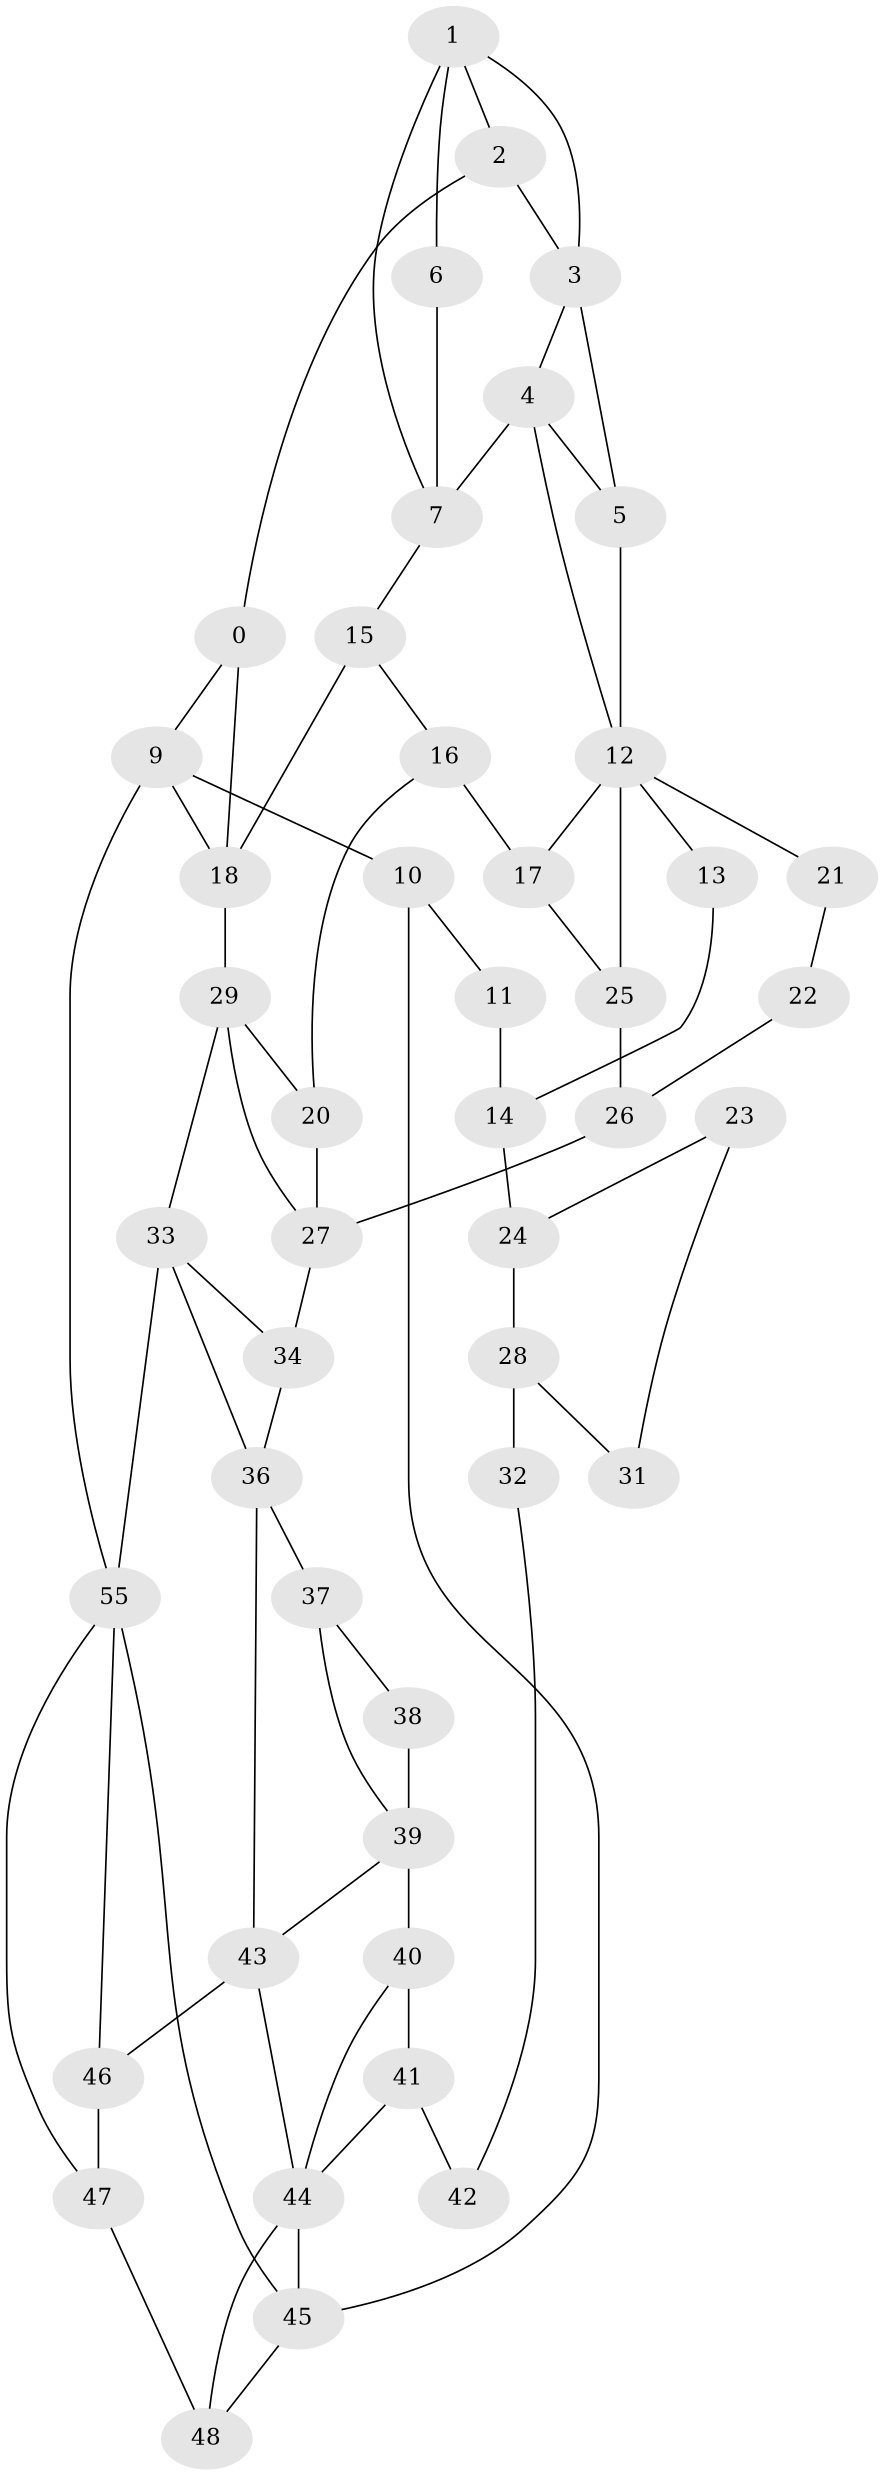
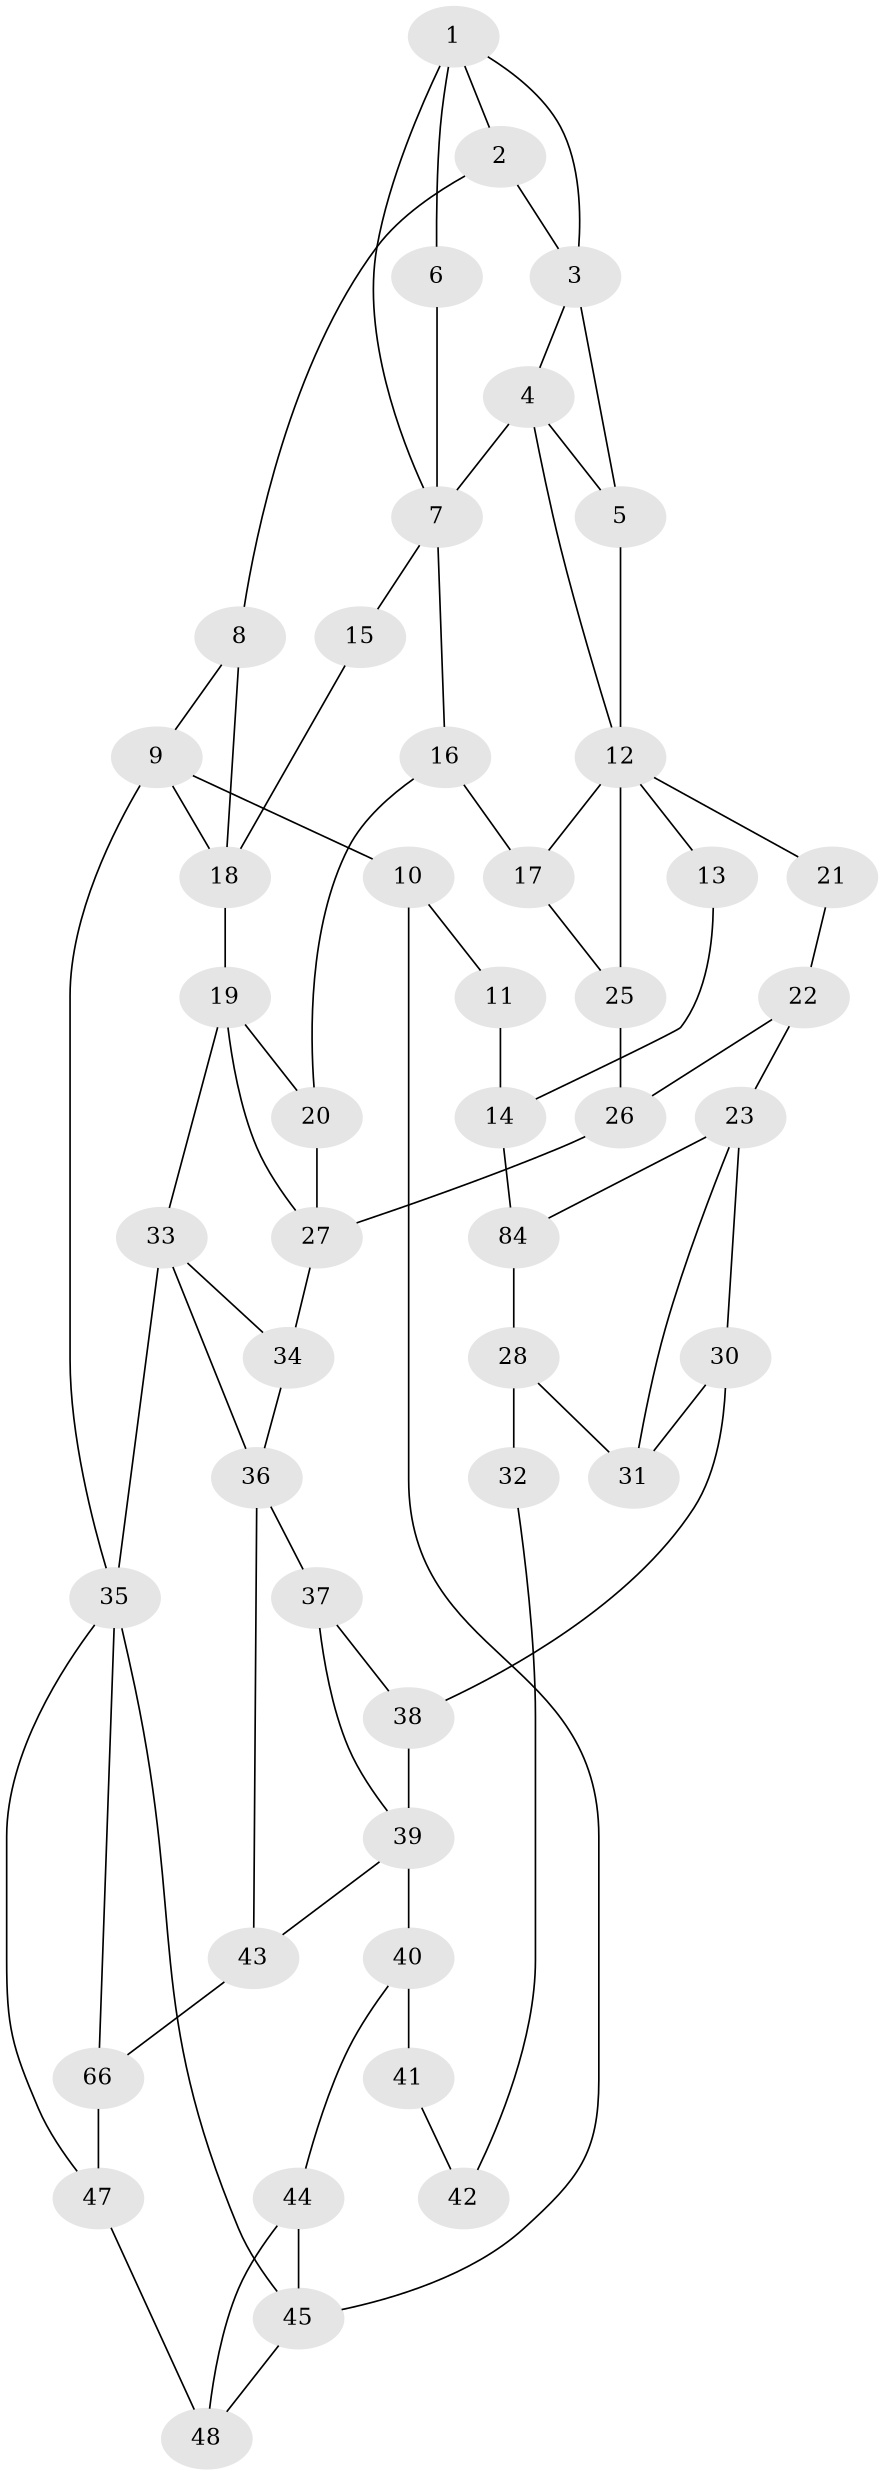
node "0": label "0" -> "8"
edge "15" -- "16": now "7" -- "16"
node "29": label "29" -> "19"
edge "22" -- "23": added
node "24": label "24" -> "84"
node "30": added
node "55": label "55" -> "35"
node "46": label "46" -> "66"
edge "43" -- "44": removed
edge "41" -- "44": removed
